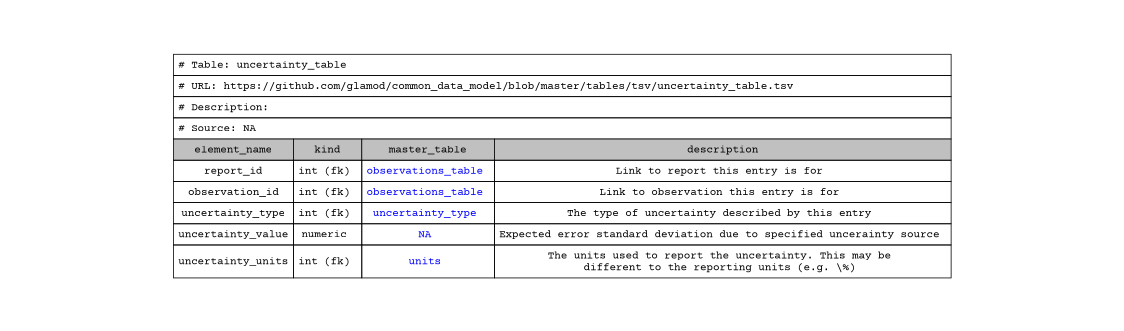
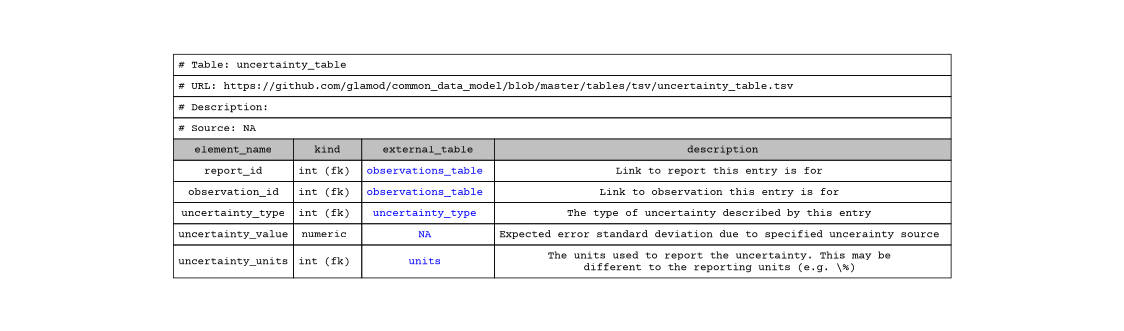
node "# Table: uncertainty_table": text "master_table" -> "external_table"
